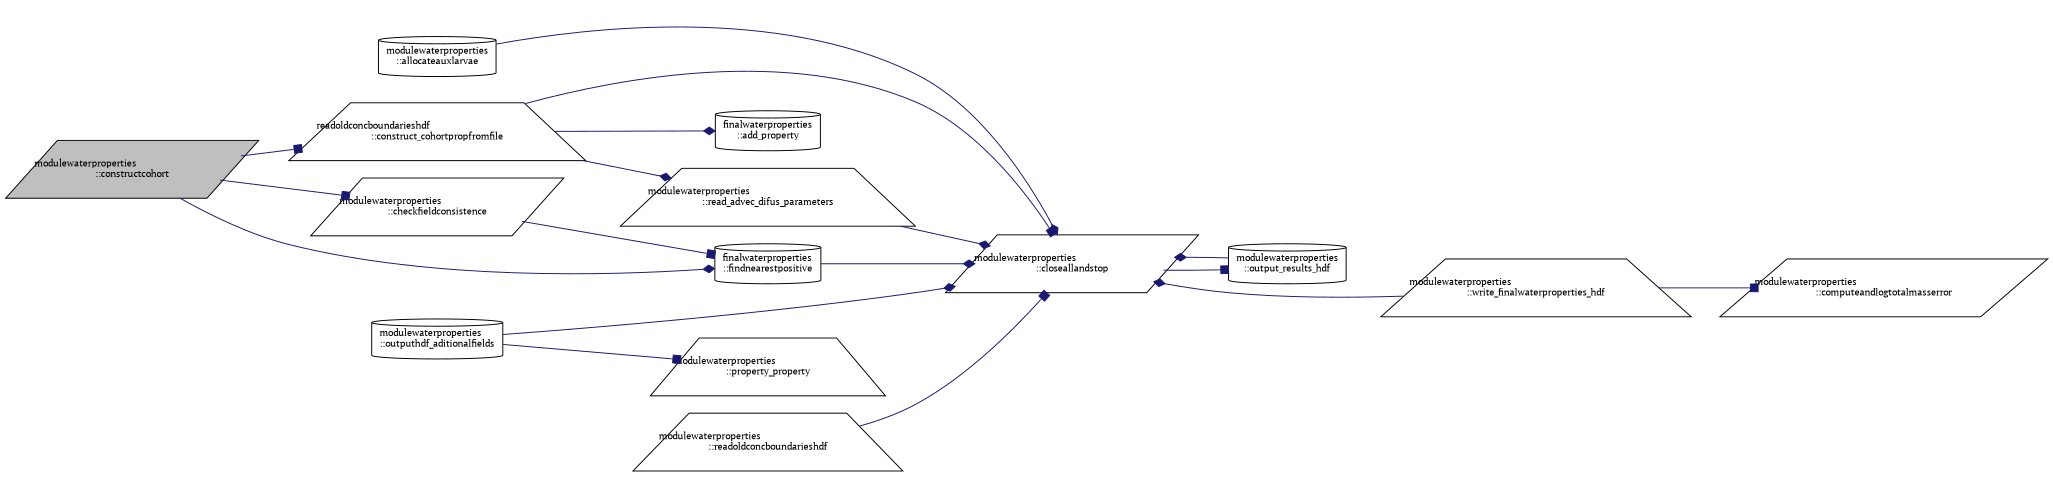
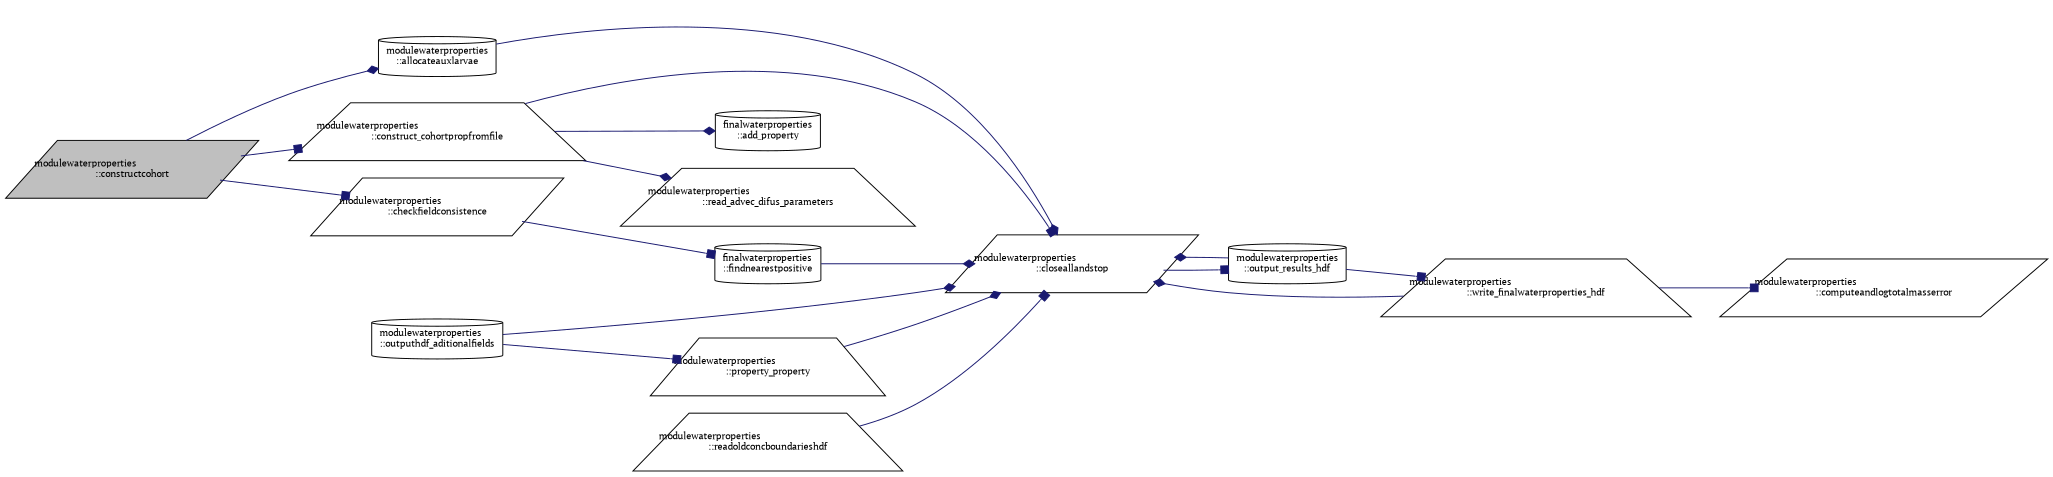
node "readoldconcboundarieshdf ::construct_cohortpropfromfile": label "readoldconcboundarieshdf ::construct_cohortpropfromfile" -> "modulewaterproperties ::construct_cohortpropfromfile"
edge "modulewaterproperties ::read_advec_difus_parameters" -> "modulewaterproperties ::closeallandstop": now "modulewaterproperties ::property_property" -> "modulewaterproperties ::closeallandstop"
edge "modulewaterproperties ::constructcohort" -> "finalwaterproperties ::findnearestpositive": now "modulewaterproperties ::constructcohort" -> "modulewaterproperties ::allocateauxlarvae"
edge "modulewaterproperties ::output_results_hdf" -> "modulewaterproperties ::write_finalwaterproperties_hdf": added
